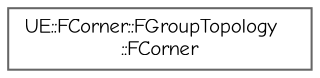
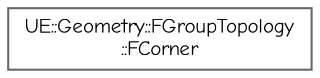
node "UE::FCorner::FGroupTopology ::FCorner": label "UE::FCorner::FGroupTopology ::FCorner" -> "UE::Geometry::FGroupTopology ::FCorner"
